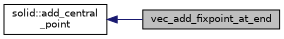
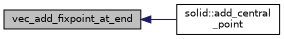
edge "vec_add_fixpoint_at_end" -> "solid::add_central _point": reversed
